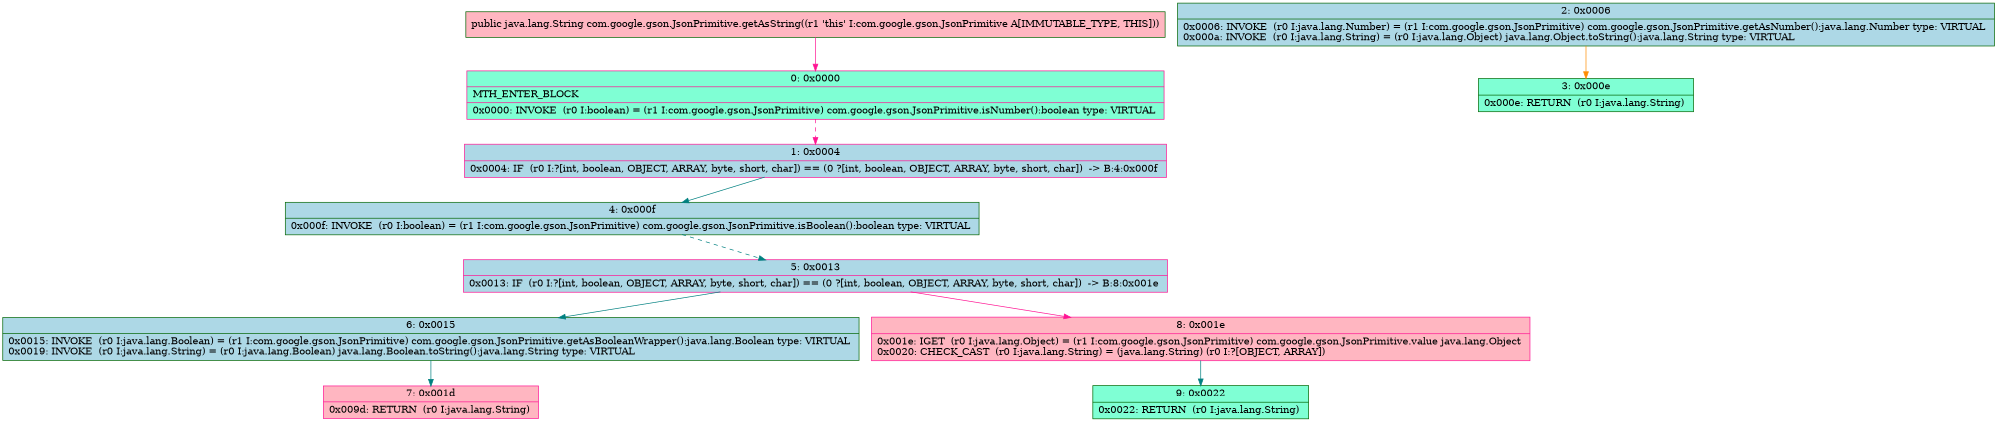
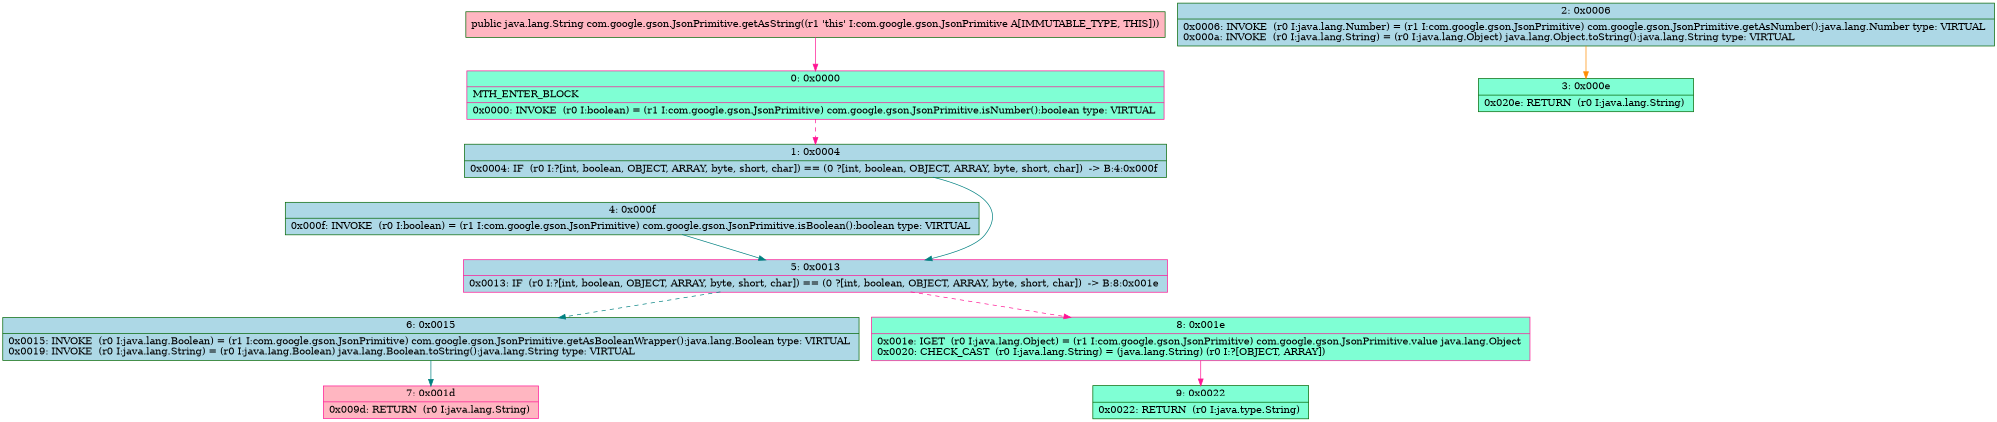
node "3: 0x000e": text "0x000e: RETURN  (r0 I:java.lang.String)" -> "0x020e: RETURN  (r0 I:java.lang.String)"
node "1: 0x0004": color deeppink -> darkgreen
edge "1: 0x0004" -> "4: 0x000f": now "1: 0x0004" -> "5: 0x0013"
edge "4: 0x000f" -> "5: 0x0013": style dashed -> solid
edge "5: 0x0013" -> "6: 0x0015": style solid -> dashed
edge "5: 0x0013" -> "8: 0x001e": style solid -> dashed
node "8: 0x001e": fillcolor lightpink -> aquamarine
edge "8: 0x001e" -> "9: 0x0022": color teal -> deeppink
node "9: 0x0022": text "0x0022: RETURN  (r0 I:java.lang.String)" -> "0x0022: RETURN  (r0 I:java.type.String)"
